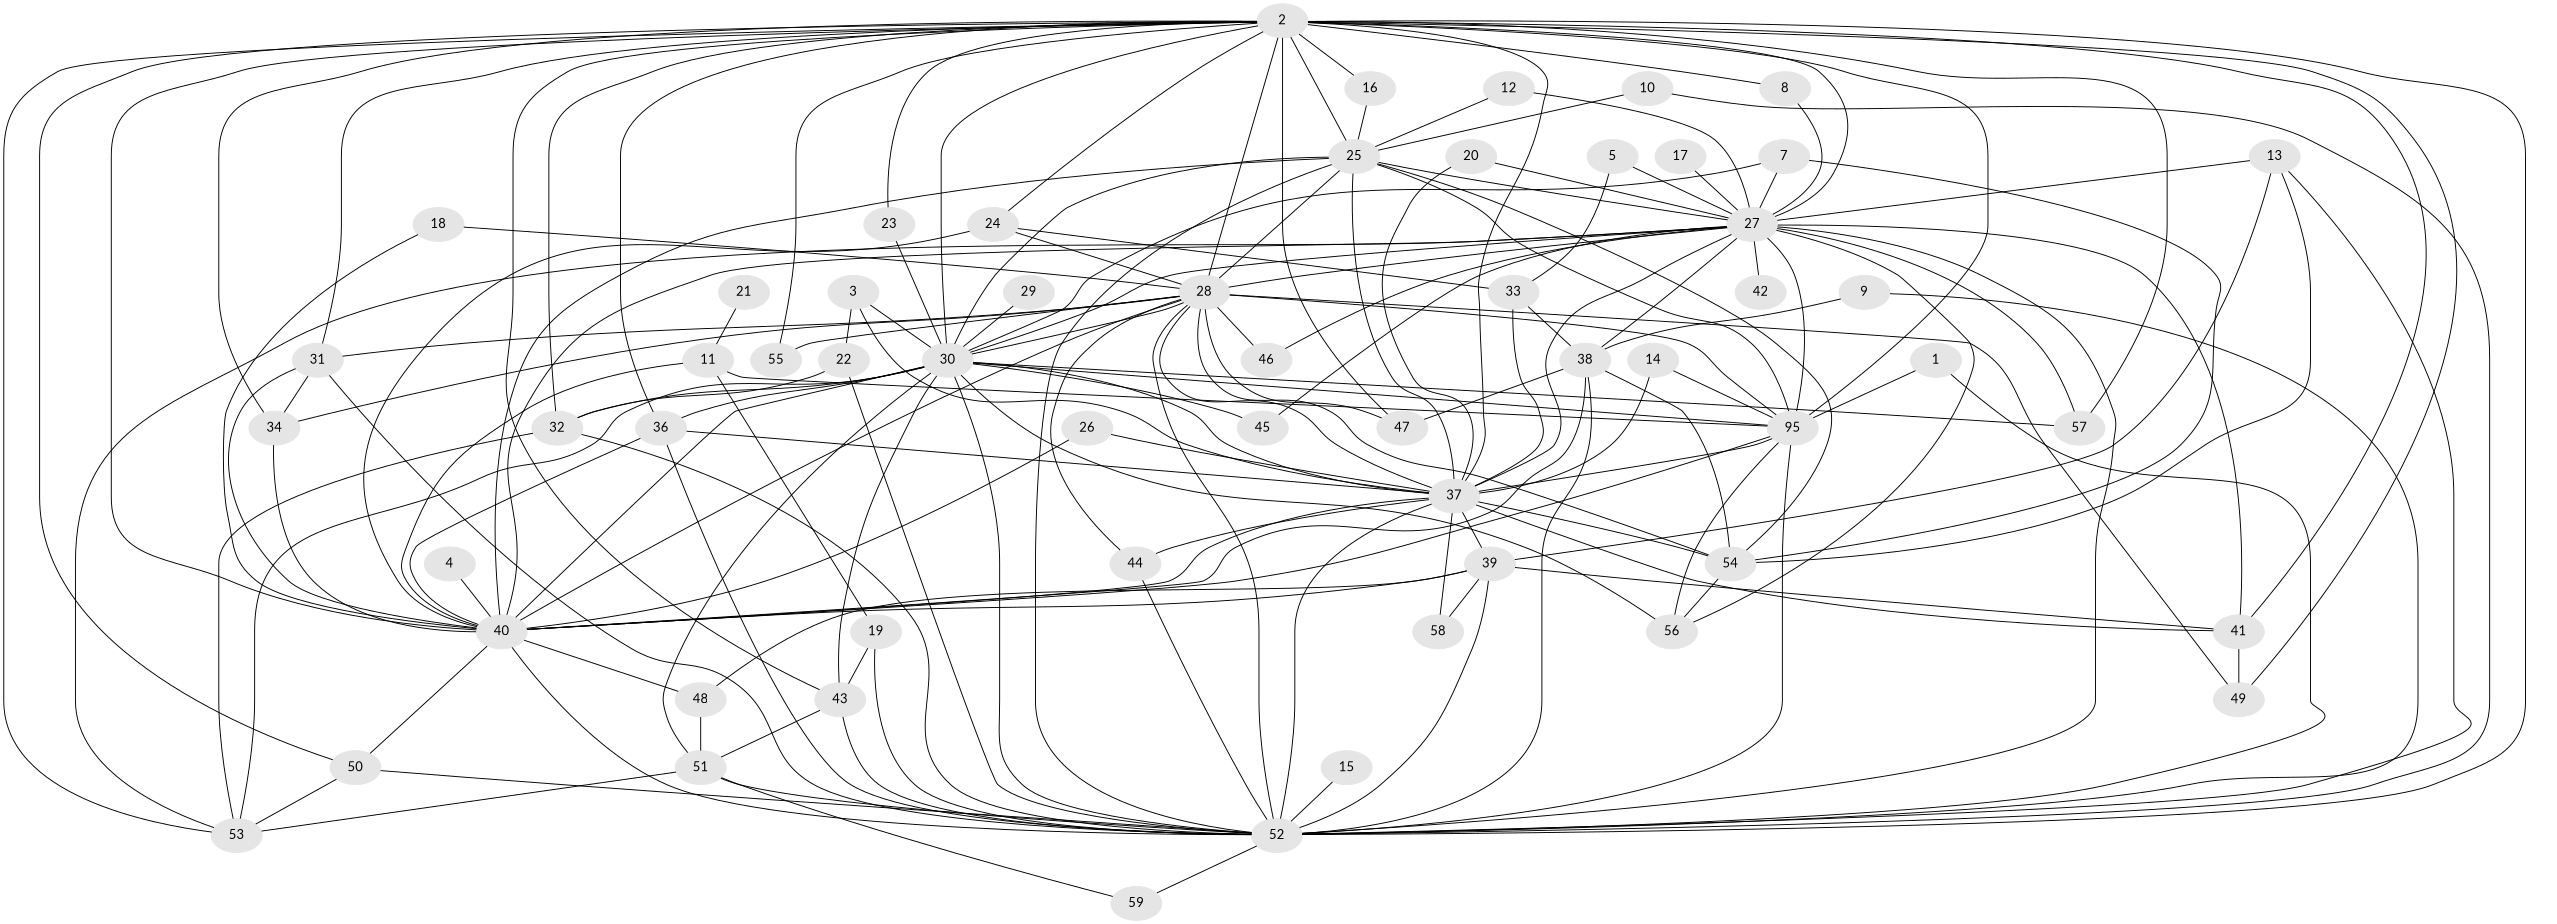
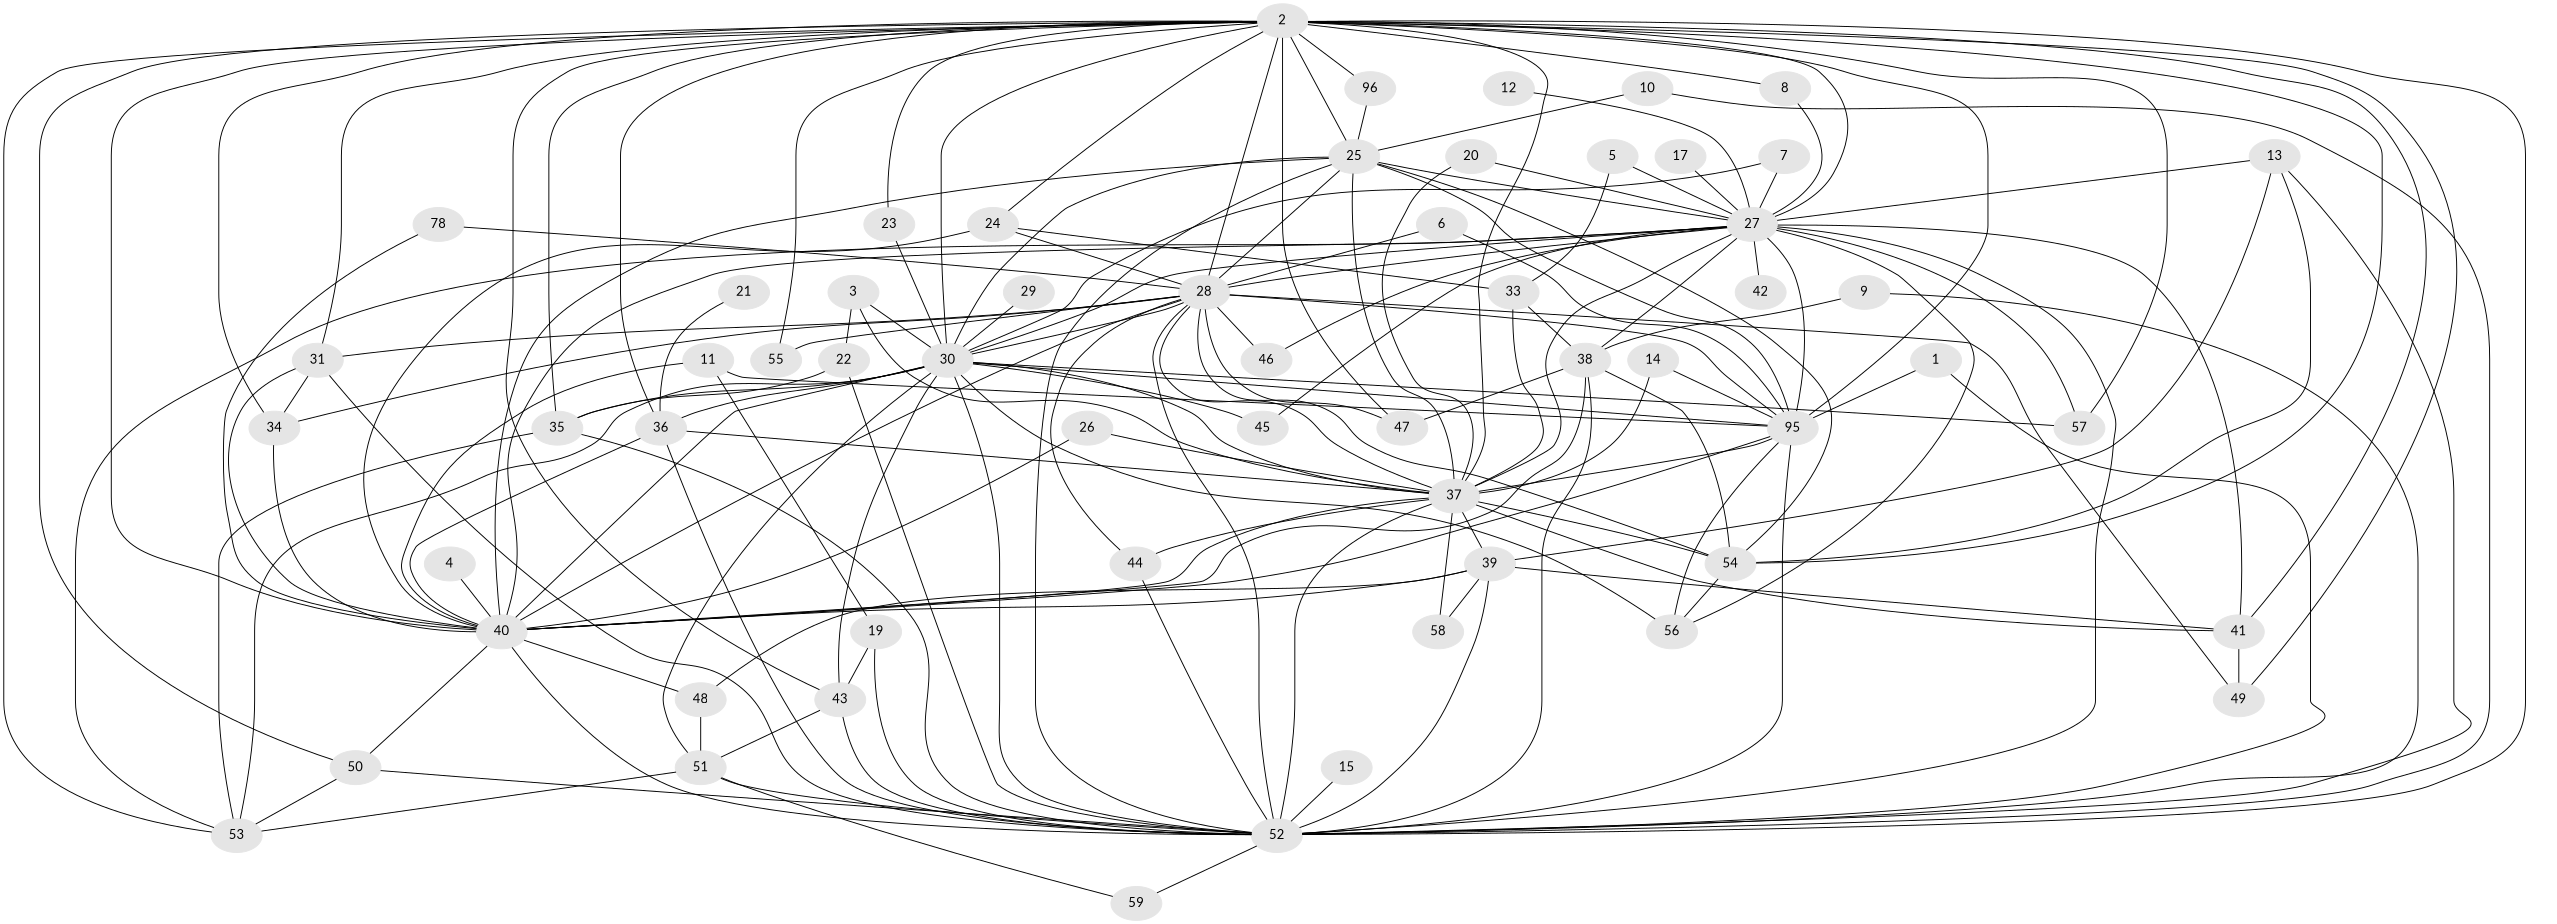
node "16": label "16" -> "96"
edge "12" -- "25": removed
node "18": label "18" -> "78"
node "6": added
edge "21" -- "11": now "21" -- "36"
edge "7" -- "54": now "2" -- "54"
node "32": label "32" -> "35"
